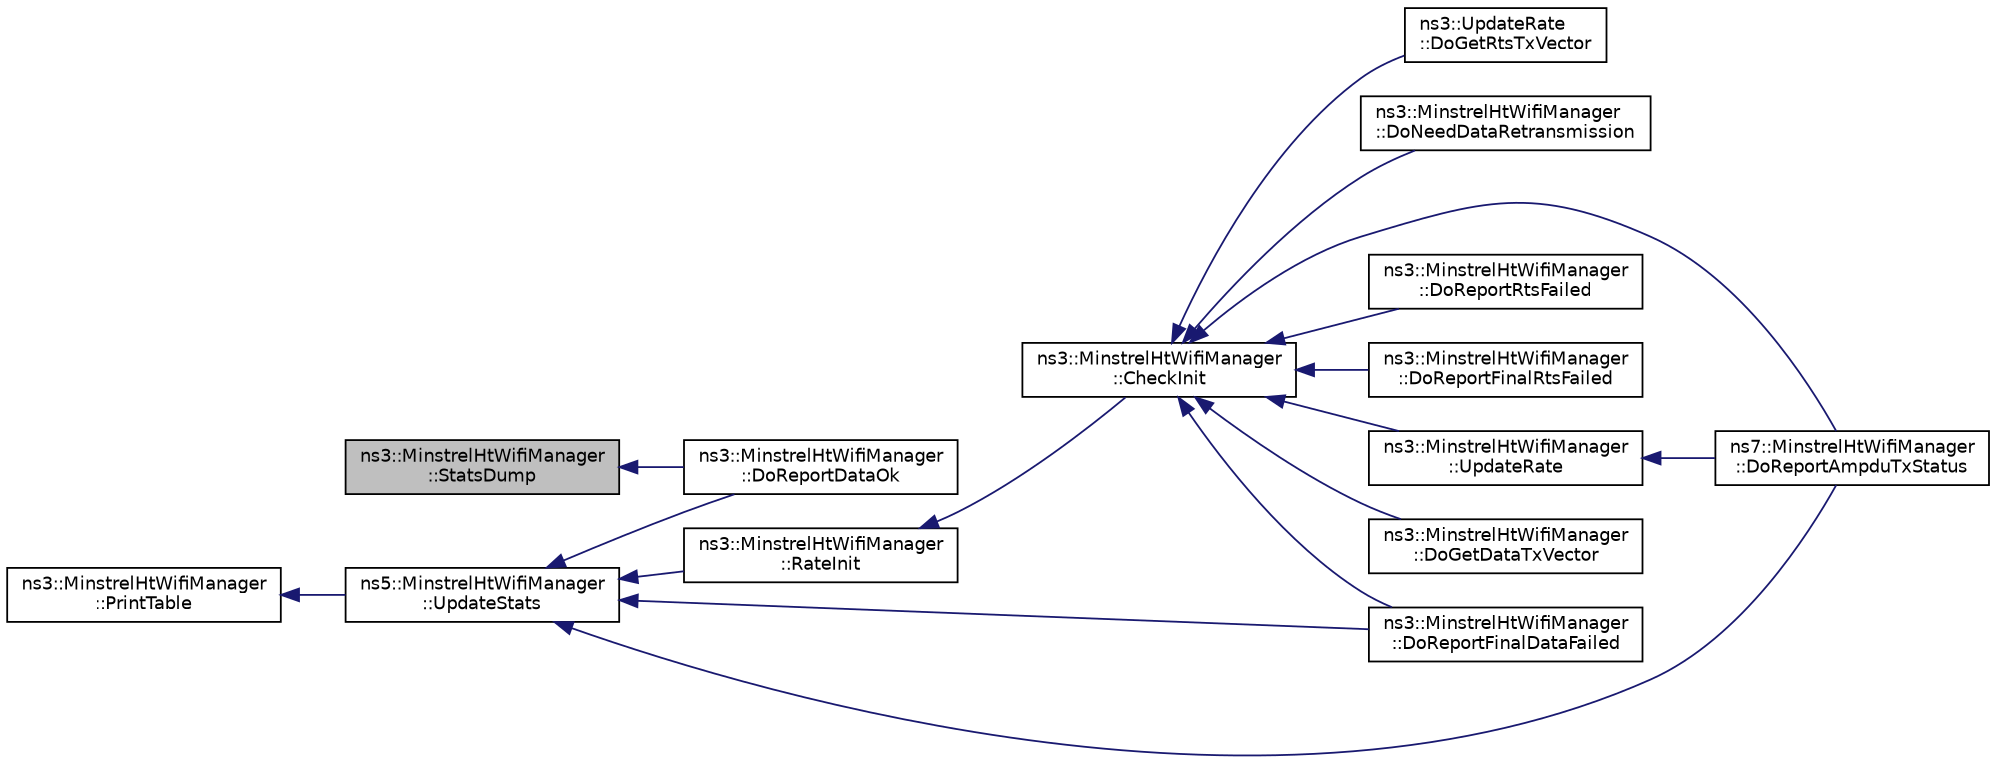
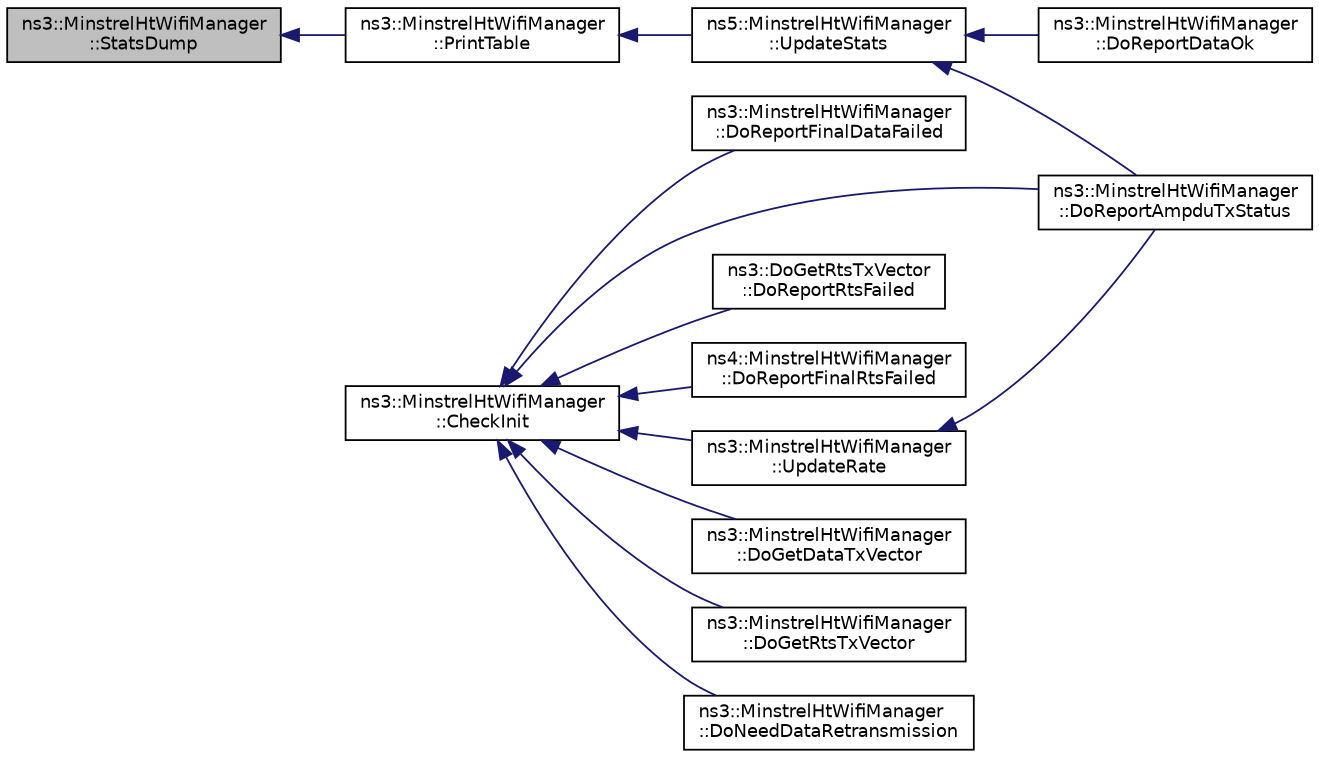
node "ns3::UpdateRate ::DoGetRtsTxVector": label "ns3::UpdateRate ::DoGetRtsTxVector" -> "ns3::MinstrelHtWifiManager ::DoGetRtsTxVector"
node "ns3::MinstrelHtWifiManager ::DoReportRtsFailed": label "ns3::MinstrelHtWifiManager ::DoReportRtsFailed" -> "ns3::DoGetRtsTxVector ::DoReportRtsFailed"
node "ns3::MinstrelHtWifiManager ::DoReportFinalRtsFailed": label "ns3::MinstrelHtWifiManager ::DoReportFinalRtsFailed" -> "ns4::MinstrelHtWifiManager ::DoReportFinalRtsFailed"
node "ns7::MinstrelHtWifiManager ::DoReportAmpduTxStatus": label "ns7::MinstrelHtWifiManager ::DoReportAmpduTxStatus" -> "ns3::MinstrelHtWifiManager ::DoReportAmpduTxStatus"
edge "ns3::MinstrelHtWifiManager ::DoReportDataOk" -> "ns3::MinstrelHtWifiManager ::StatsDump": now "ns3::MinstrelHtWifiManager ::PrintTable" -> "ns3::MinstrelHtWifiManager ::StatsDump"
node "ns3::MinstrelHtWifiManager ::RateInit": removed
edge "ns3::MinstrelHtWifiManager ::DoReportFinalDataFailed" -> "ns5::MinstrelHtWifiManager ::UpdateStats": removed
